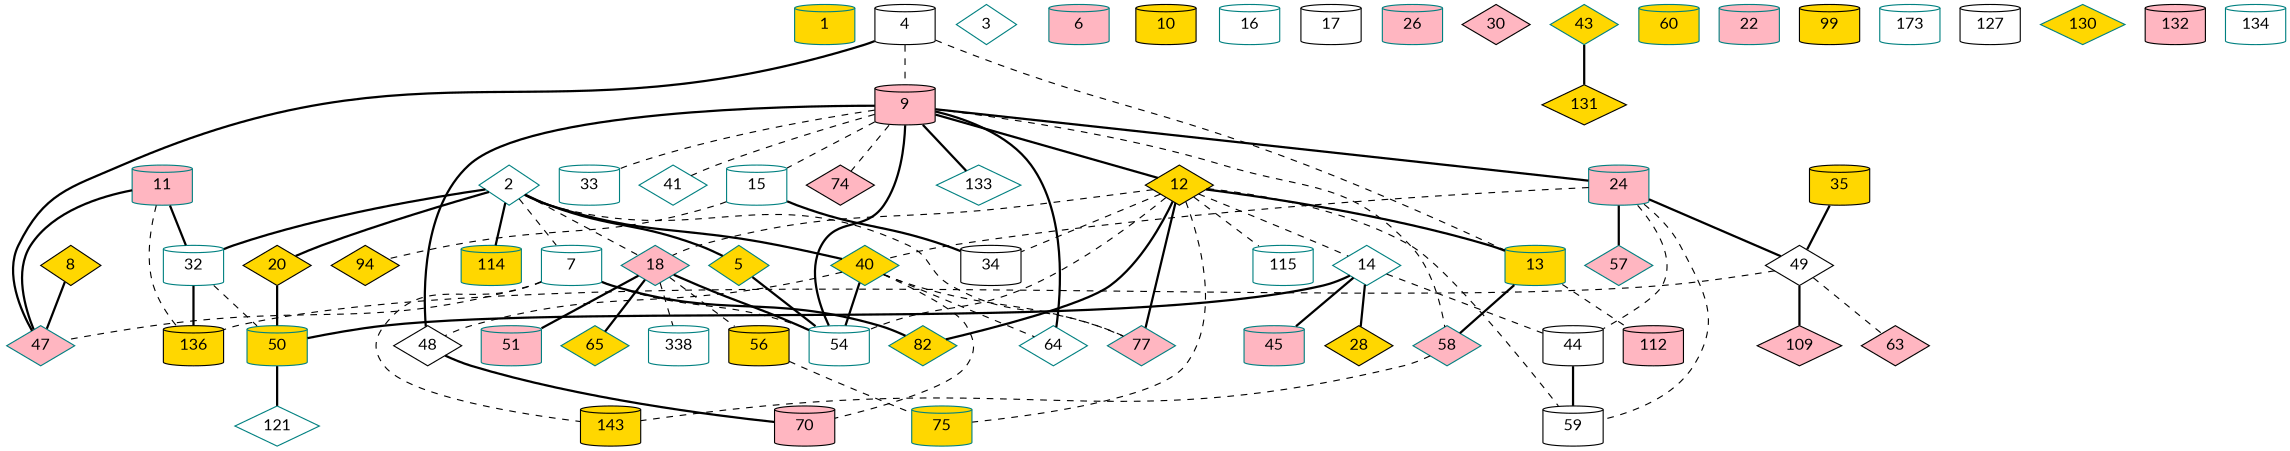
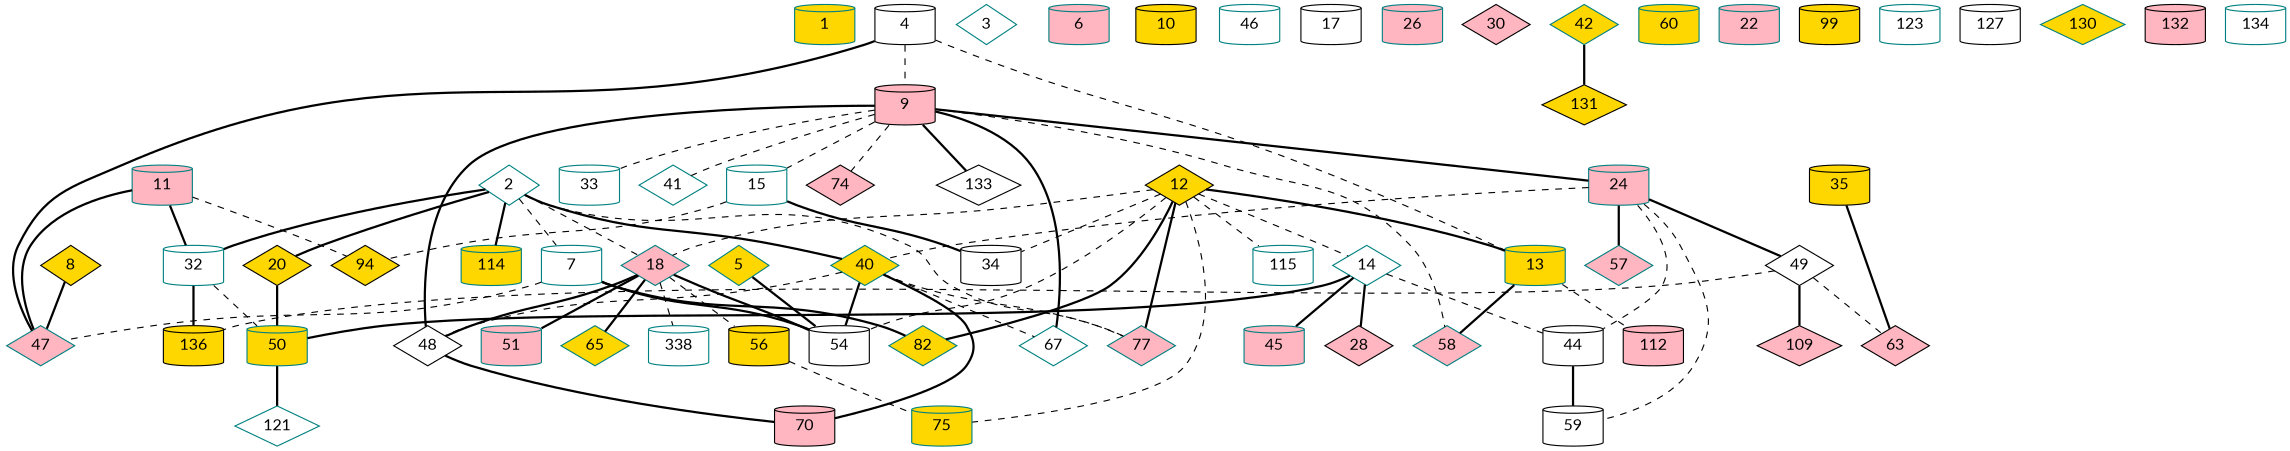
node "16": label "16" -> "46"
node "43": label "43" -> "42"
node "173": label "173" -> "123"
edge "9" -- "12": removed
node "133": color teal -> black
edge "2" -- "5": removed
edge "35" -- "49": now "35" -- "63"
edge "9" -- "54": removed
edge "12" -- "59": removed
edge "11" -- "136": now "11" -- "94"
edge "18" -- "48": added
edge "7" -- "54": style dashed -> bold
node "54": color teal -> black
node "64": label "64" -> "67"
node "28": fillcolor gold -> lightpink
edge "40" -- "70": style dashed -> bold
node "143": removed
